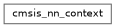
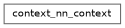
node "cmsis_nn_context": label "cmsis_nn_context" -> "context_nn_context"
